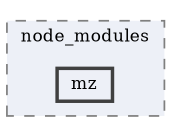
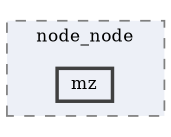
cluster "node_modules": label "node_modules" -> "node_node"
